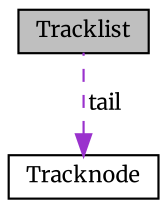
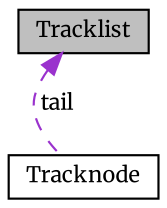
edge "Tracklist" -> "Tracknode": reversed
